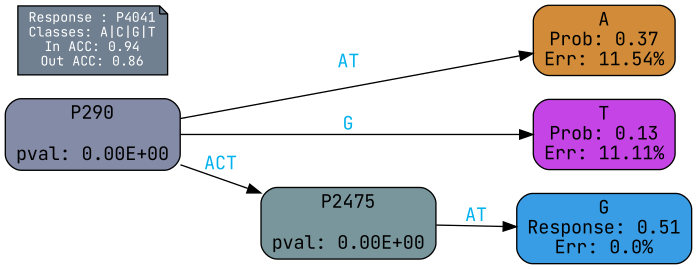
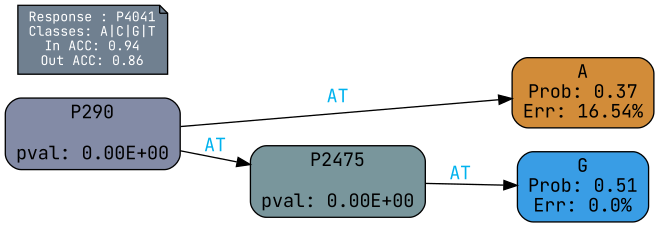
node "A Prob: 0.37 Err: 11.54%": label "A Prob: 0.37 Err: 11.54%" -> "A Prob: 0.37 Err: 16.54%"
node "T Prob: 0.13 Err: 11.11%": removed
edge "P290 pval: 0.00E+00" -> "P2475 pval: 0.00E+00": label "ACT" -> "AT"
node "G Response: 0.51 Err: 0.0%": label "G Response: 0.51 Err: 0.0%" -> "G Prob: 0.51 Err: 0.0%"
